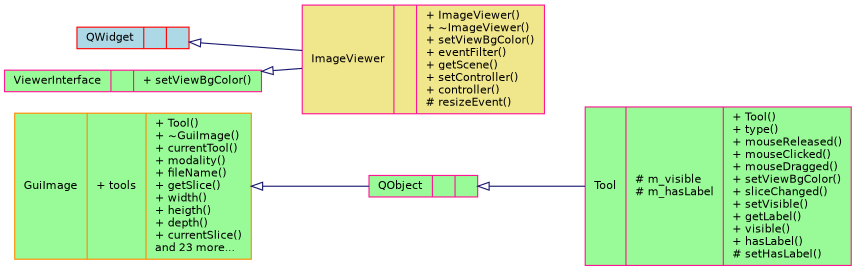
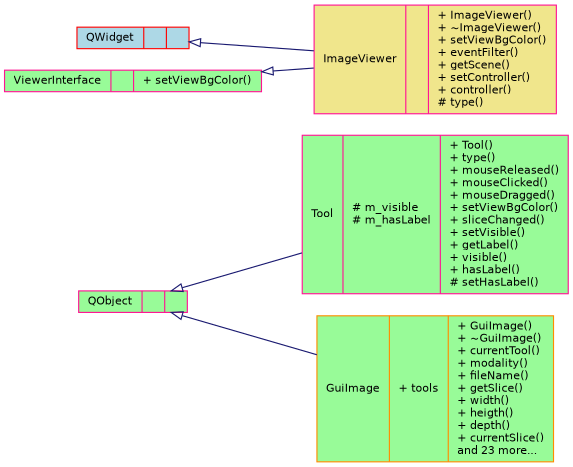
node "ImageViewer": text "# resizeEvent()" -> "# type()"
node "GuiImage": text "+ Tool()" -> "+ GuiImage()"
edge "QObject" -> "GuiImage": reversed
